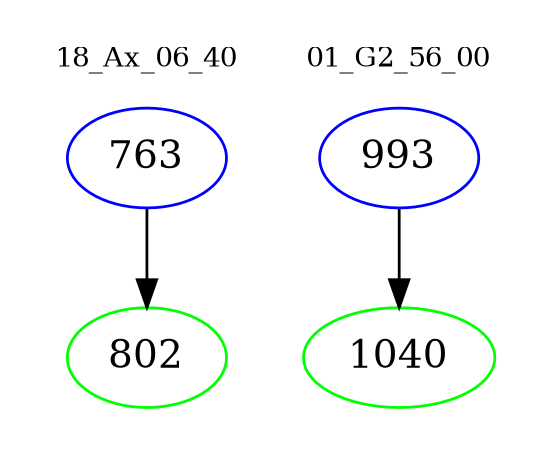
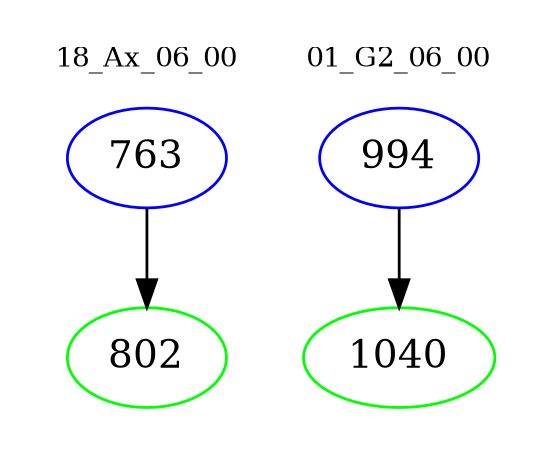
cluster "18_Ax_06_40": label "18_Ax_06_40" -> "18_Ax_06_00"
cluster "01_G2_56_00": label "01_G2_56_00" -> "01_G2_06_00"
node "993": label "993" -> "994"
